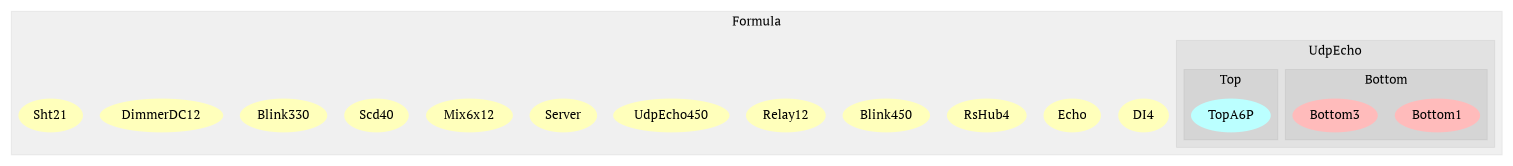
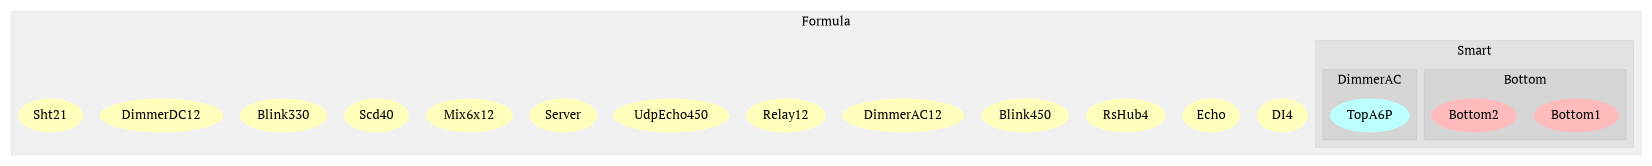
cluster "UdpEcho": label "UdpEcho" -> "Smart"
cluster "Top": label "Top" -> "DimmerAC"
node "DimmerAC12": added
node "Bottom3": label "Bottom3" -> "Bottom2"
